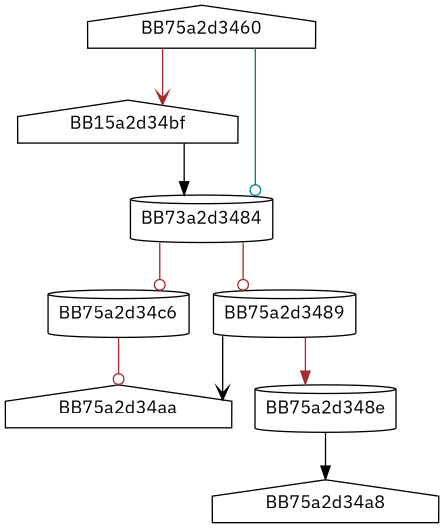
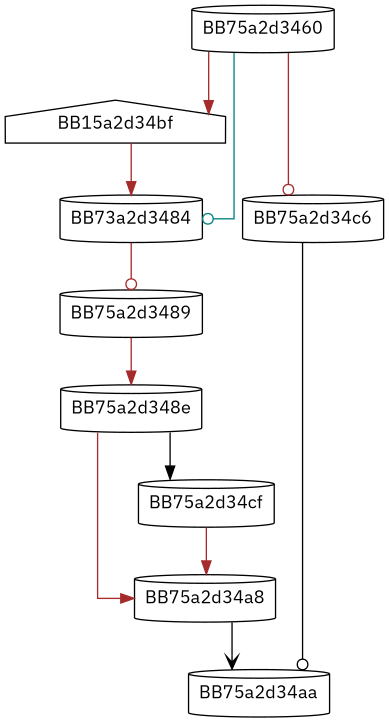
node "BB75a2d3460": shape house -> cylinder
edge "BB75a2d3460" -> "BB15a2d34bf": arrowhead vee -> normal
edge "BB15a2d34bf" -> "BB73a2d3484": color black -> brown
edge "BB73a2d3484" -> "BB75a2d34c6": now "BB75a2d3460" -> "BB75a2d34c6"
edge "BB75a2d34c6" -> "BB75a2d34aa": color brown -> black
edge "BB75a2d3489" -> "BB75a2d34aa": now "BB75a2d34a8" -> "BB75a2d34aa"
node "BB75a2d34aa": shape house -> cylinder
edge "BB75a2d348e" -> "BB75a2d34a8": color black -> brown
node "BB75a2d34cf": added
node "BB75a2d34a8": shape house -> cylinder
